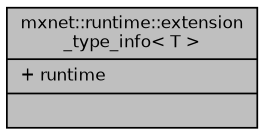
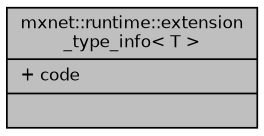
node "mxnet::runtime::extension": text "+ runtime" -> "+ code"
